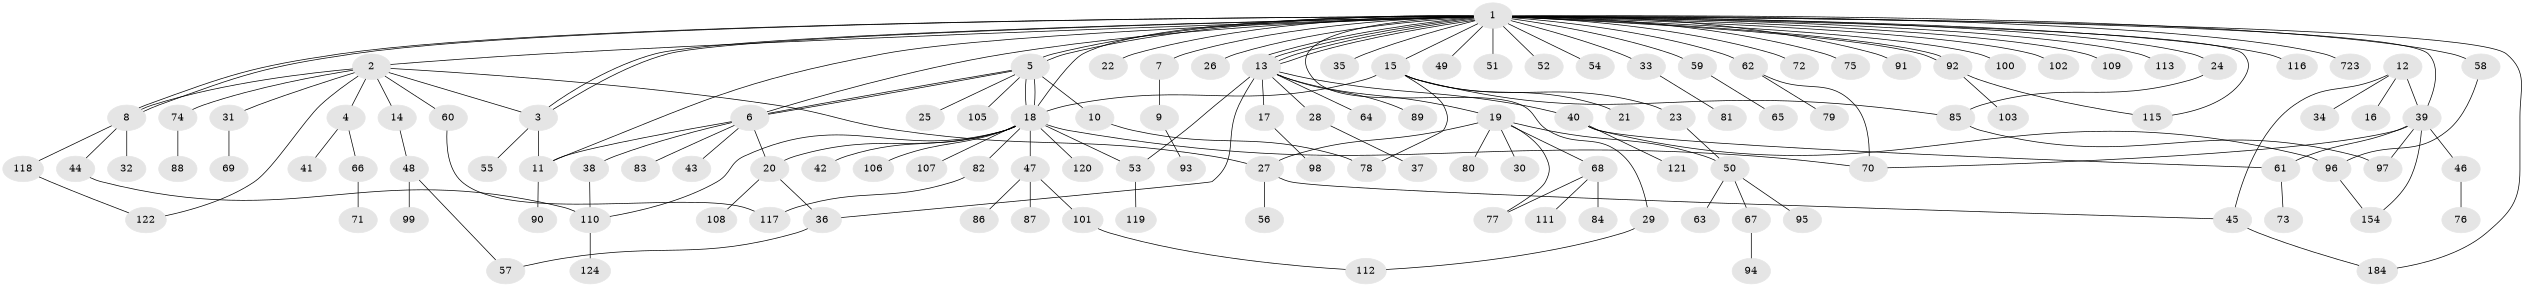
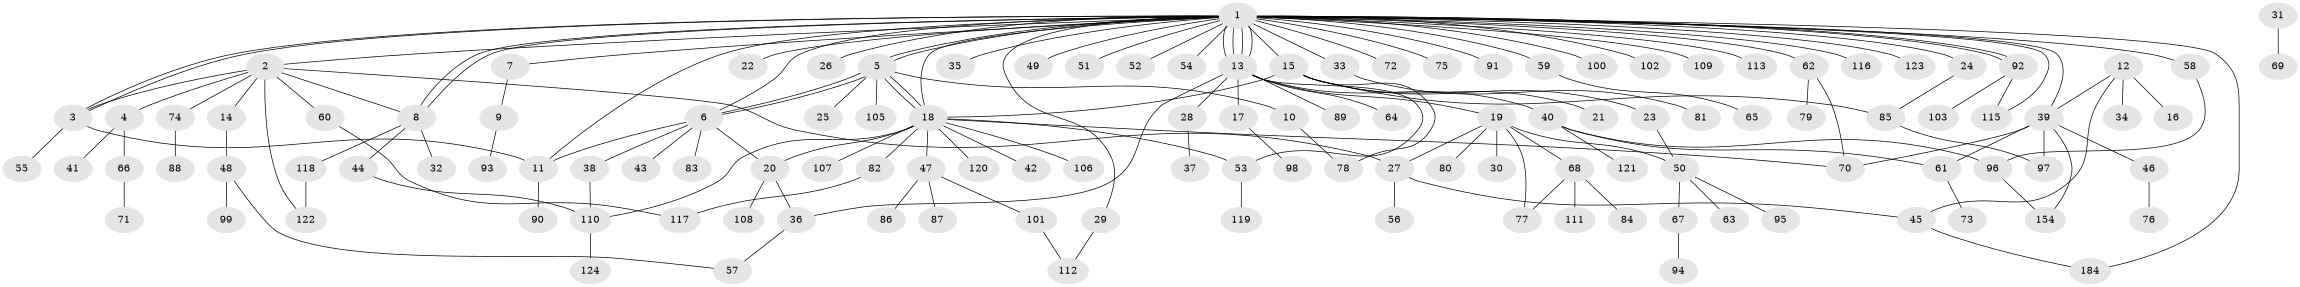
node "723": label "723" -> "123"
edge "2" -- "31": removed
